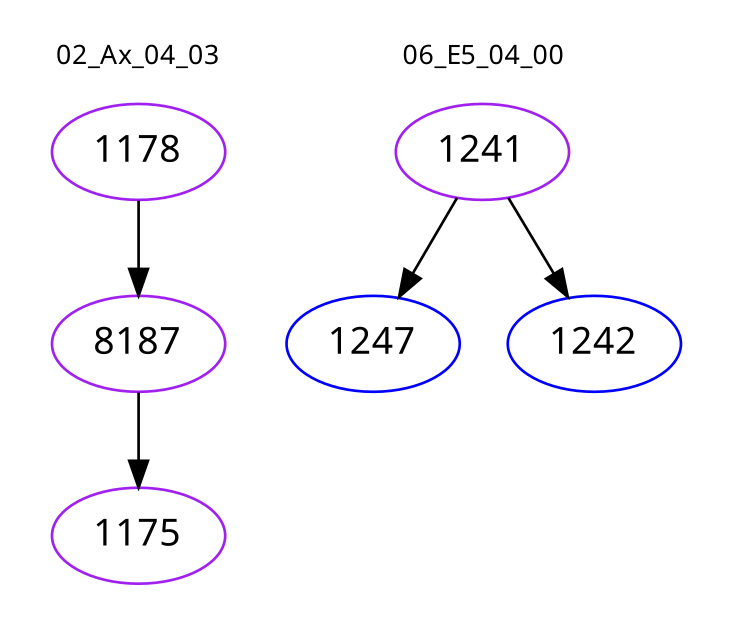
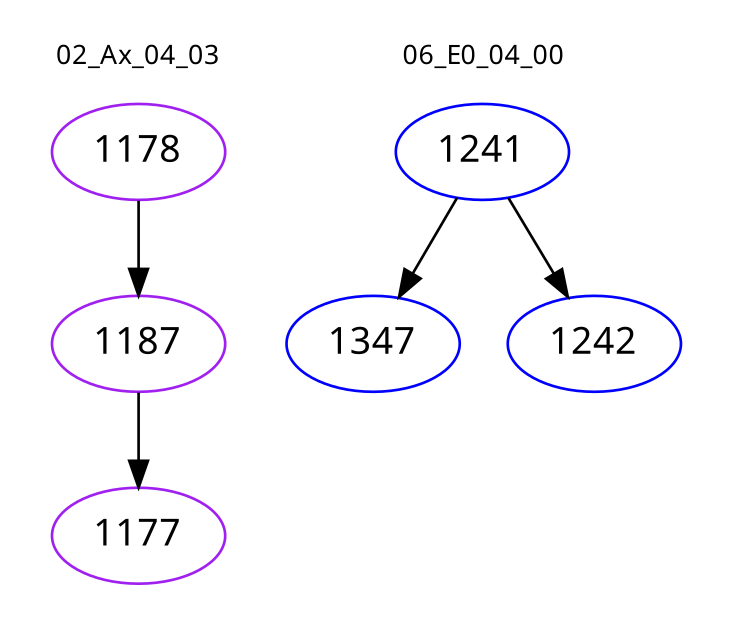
cluster "06_E5_04_00": label "06_E5_04_00" -> "06_E0_04_00"
node "1241": color purple -> blue
node "8187": label "8187" -> "1187"
node "1247": label "1247" -> "1347"
node "1175": label "1175" -> "1177"
